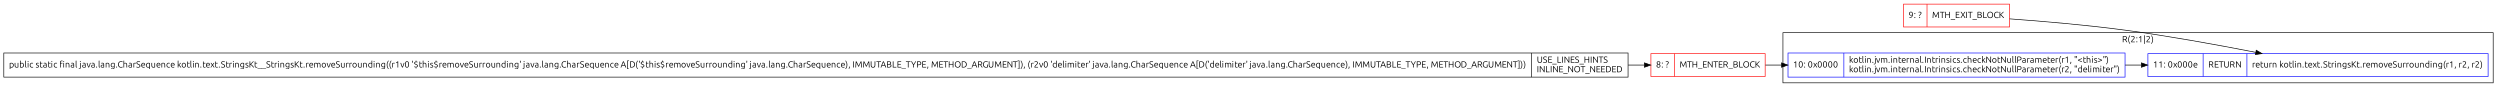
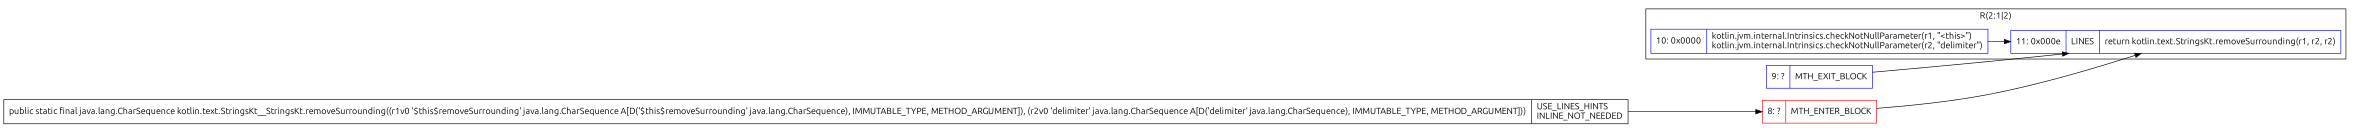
node "9: ?": color red -> blue
edge "8: ?" -> "10: 0x0000": now "8: ?" -> "11: 0x000e"
node "11: 0x000e": text "RETURN" -> "LINES"
